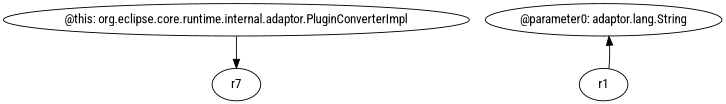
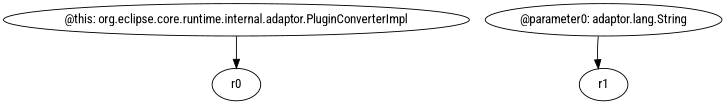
edge "r1" -> "@parameter0: adaptor.lang.String": reversed
node "r7": label "r7" -> "r0"
